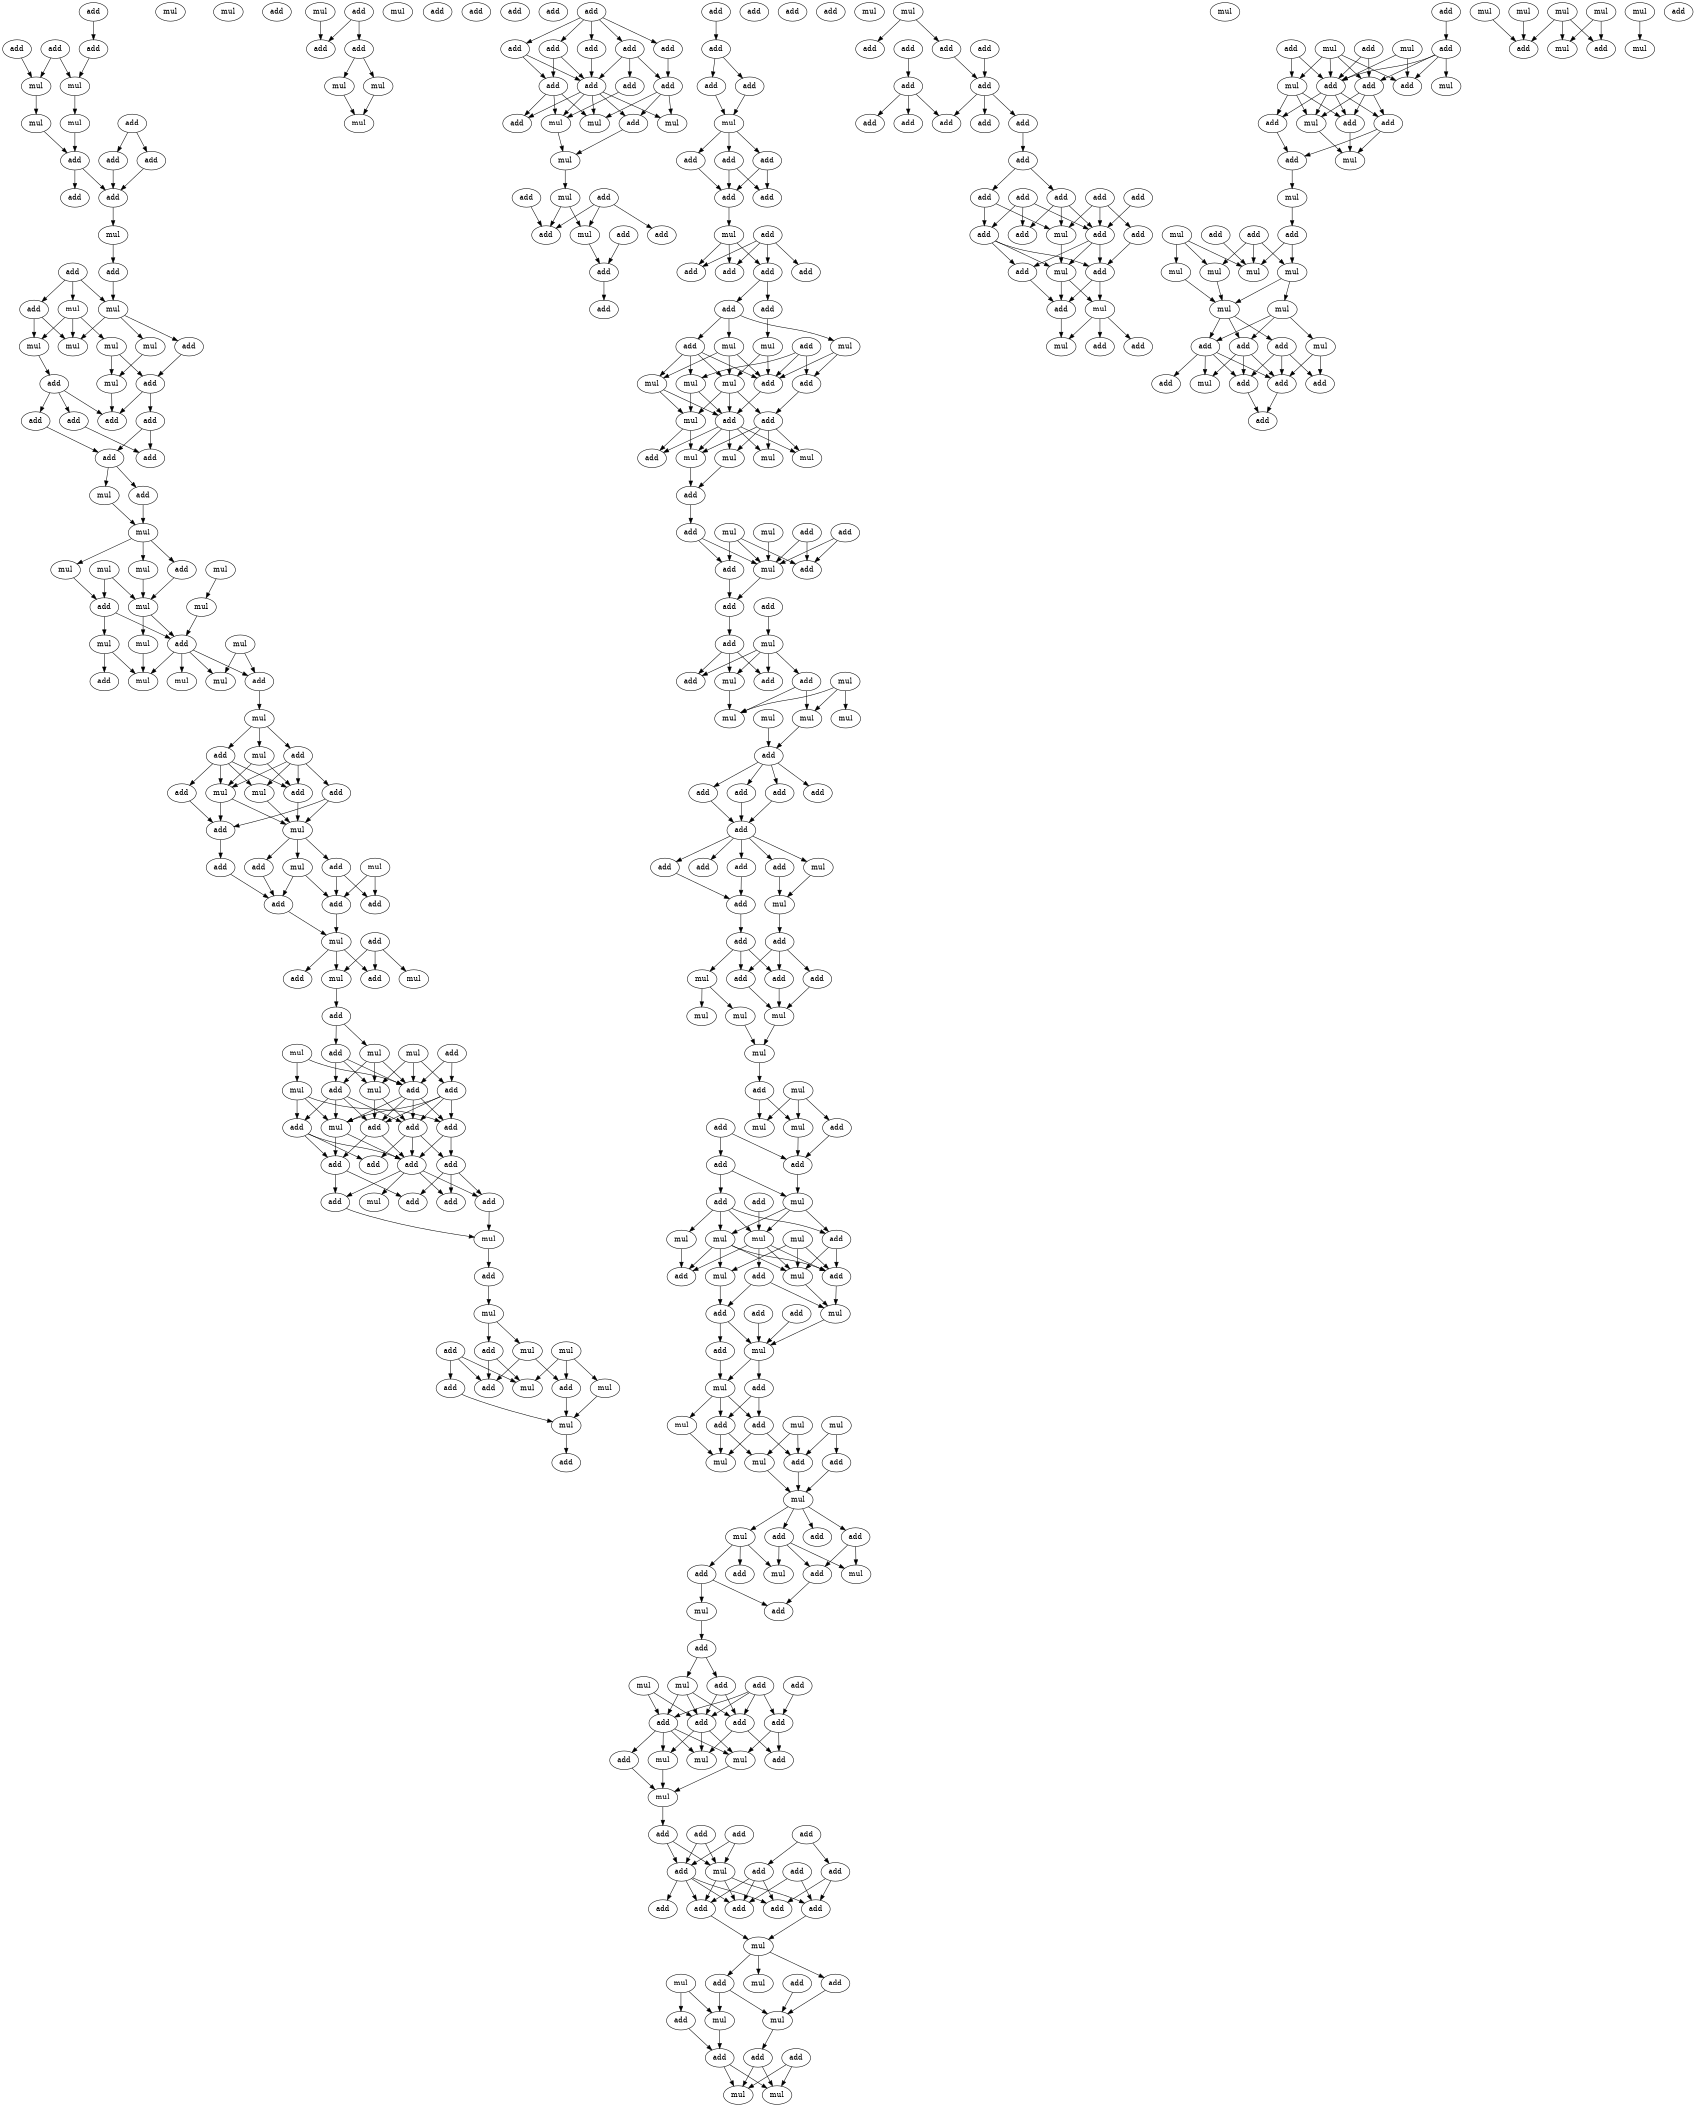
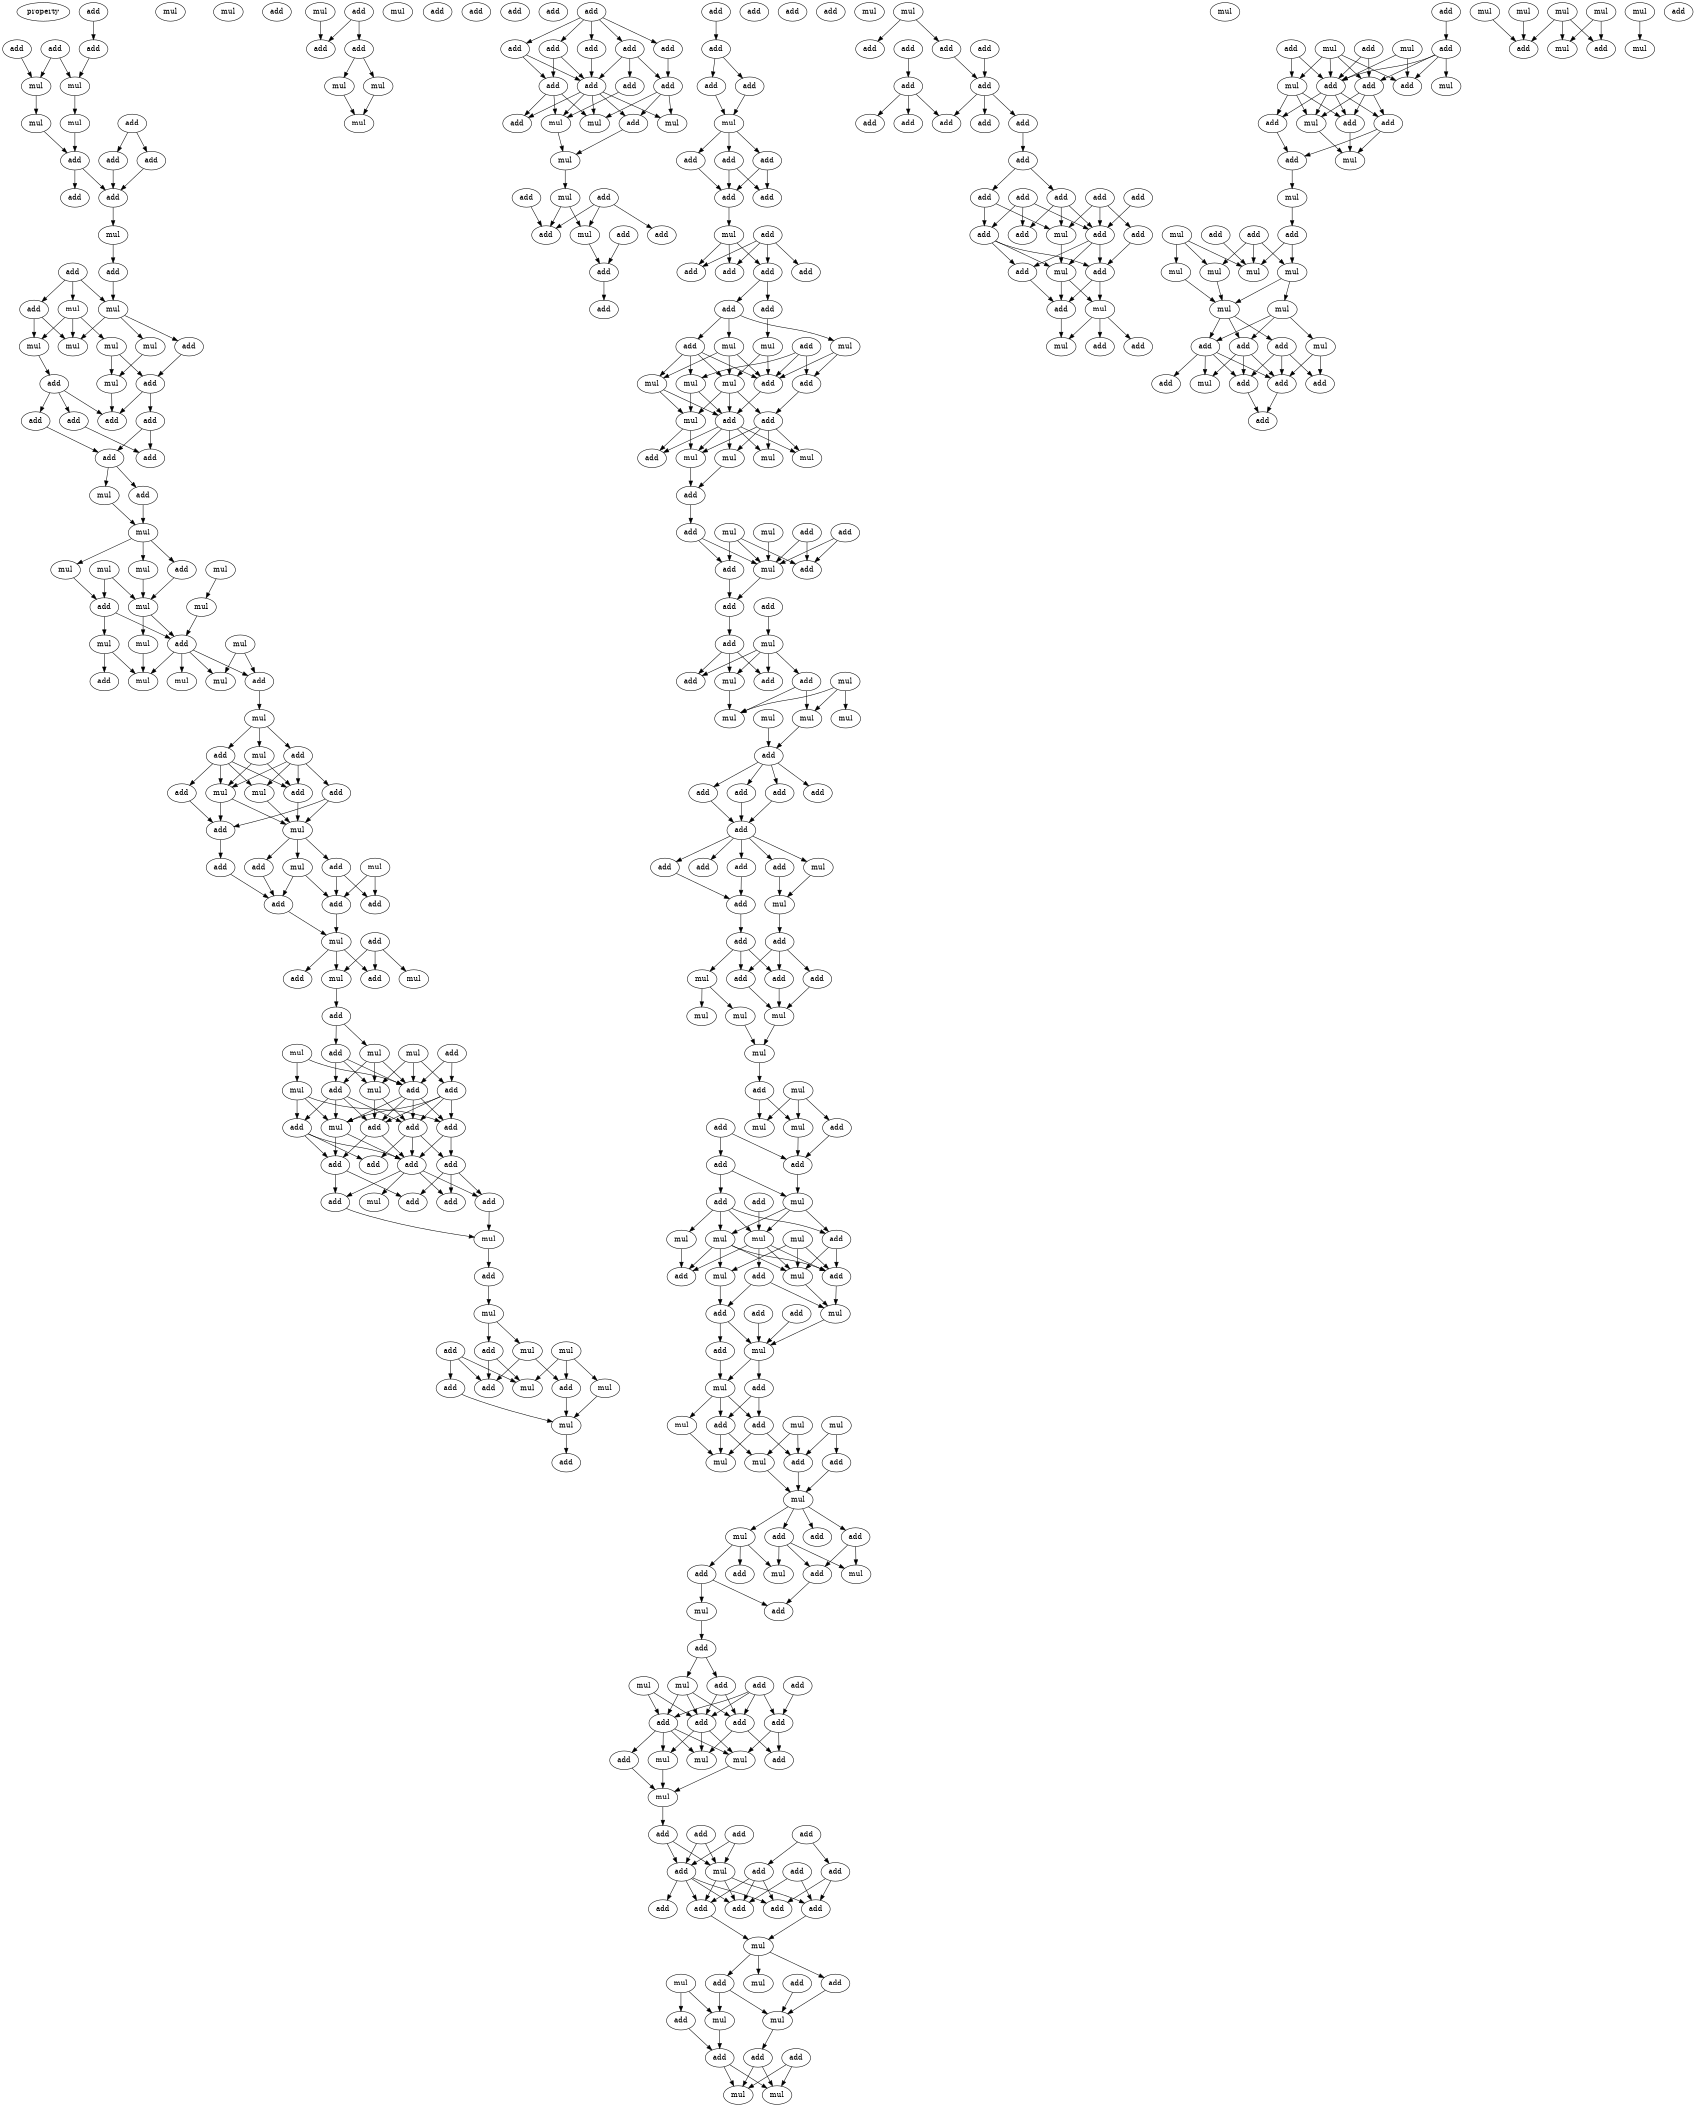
node "property": added
